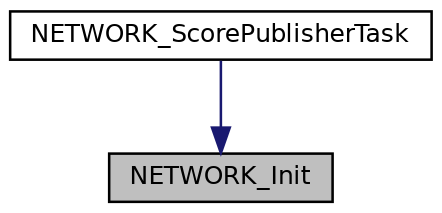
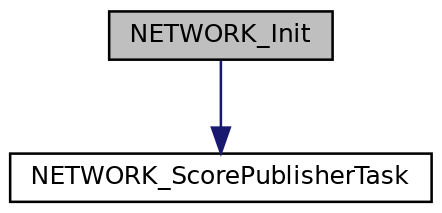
edge "NETWORK_ScorePublisherTask" -> "NETWORK_Init": reversed
